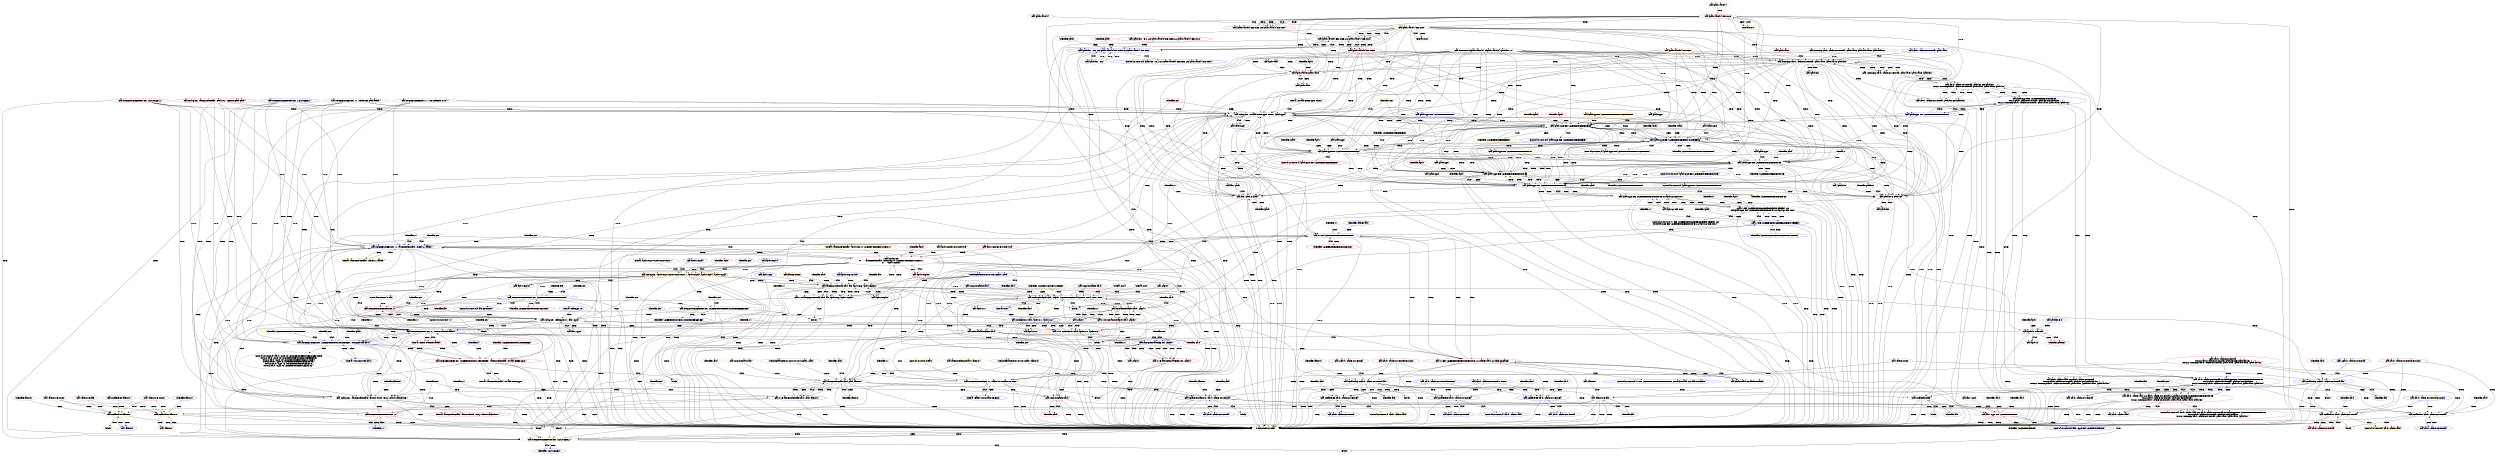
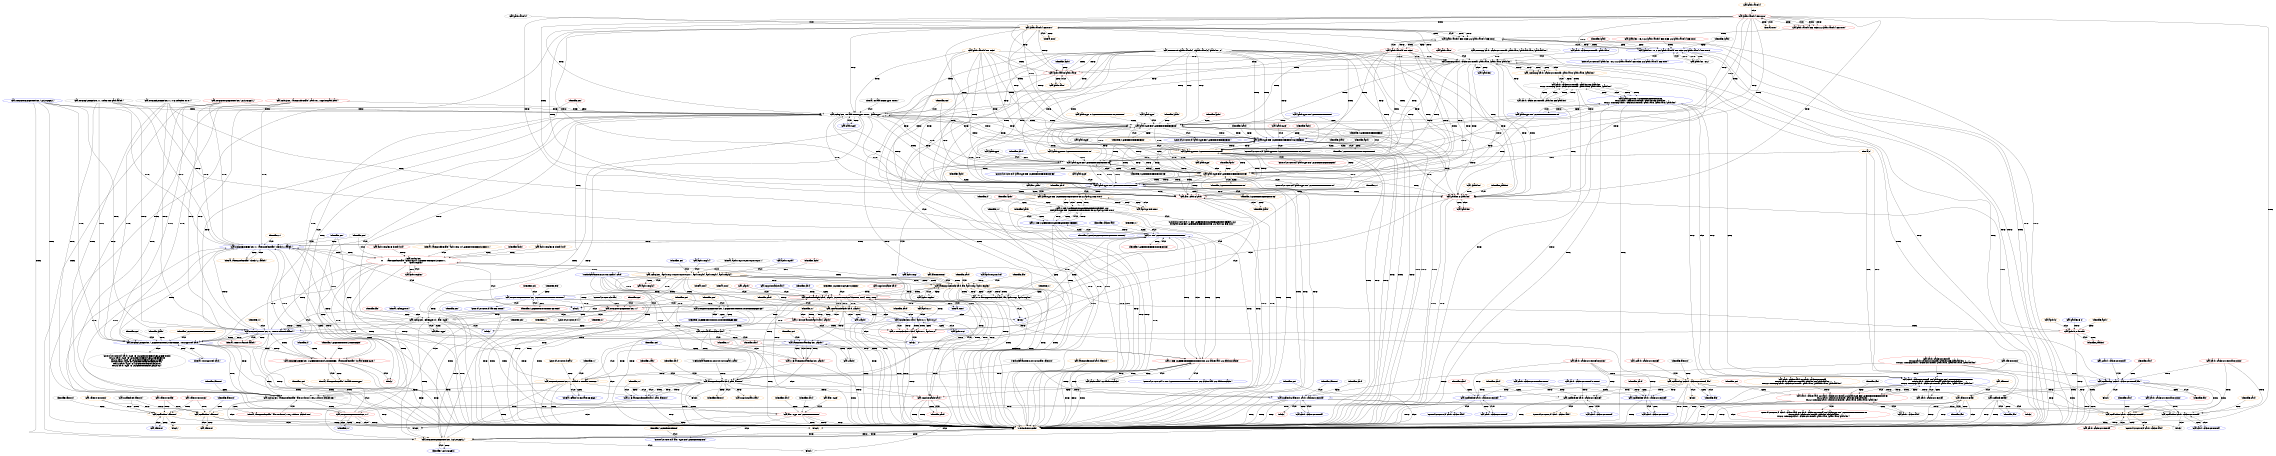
node "(Call,apdu.data)": removed
edge "(Call,apdu.lc = format)" -> "(Call,apdu.lc)": reversed
edge "(Call,sc_print_path(path))" -> "(Call,iasecc_select_file(card, path, file_out))": reversed
edge "(Identifier,SC_FILE_TYPE_DF)" -> "(Call,file->type == SC_FILE_TYPE_DF)": now "(Identifier,SC_FILE_TYPE_DF)" -> "(ControlStructure,if (file->type == SC_FILE_TYPE_DF))"
